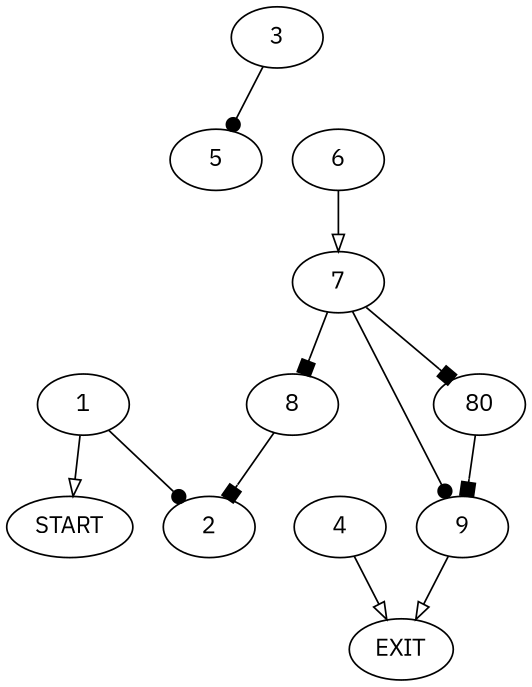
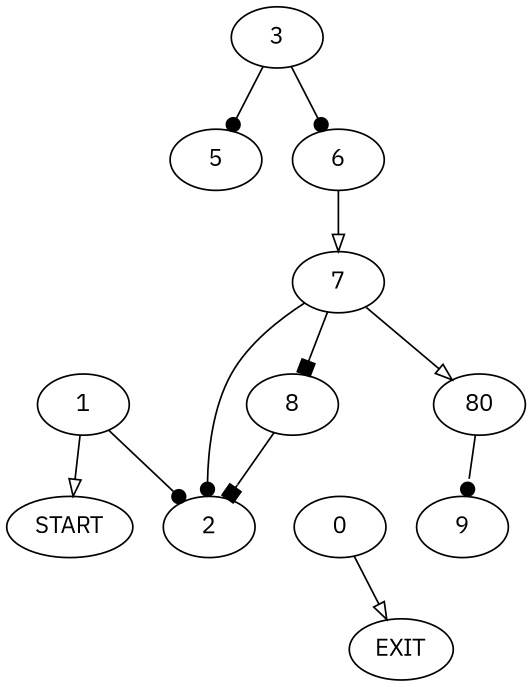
edge "3" -> "6": added
edge "7" -> "80": arrowhead box -> onormal
edge "7" -> "9": now "7" -> "2"
edge "80" -> "9": arrowhead box -> dot
node "4": label "4" -> "0"
edge "9" -> "EXIT": removed
